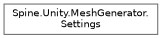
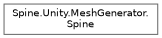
node "Spine.Unity.MeshGenerator. Settings": label "Spine.Unity.MeshGenerator. Settings" -> "Spine.Unity.MeshGenerator. Spine"
